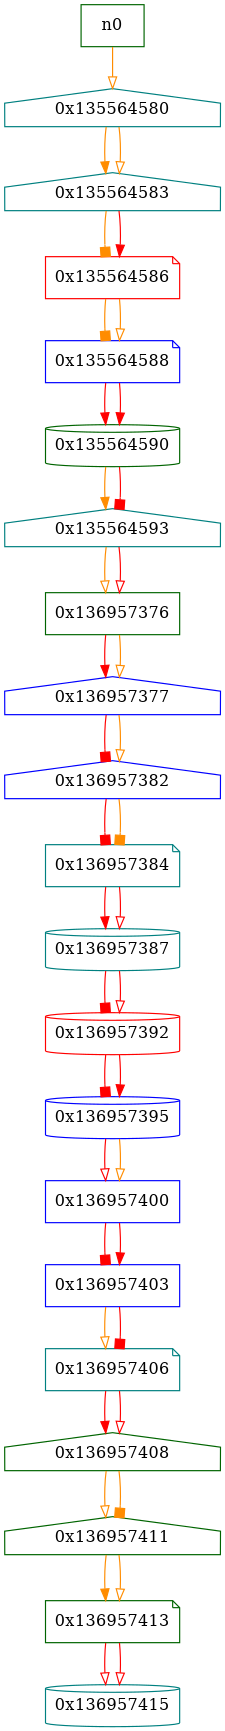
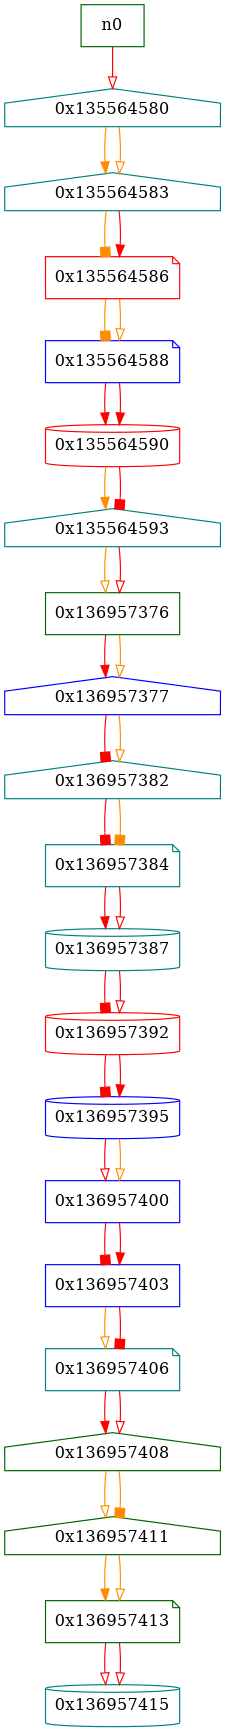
edge "n0" -> "0x135564580": color darkorange -> red
node "0x135564590": color darkgreen -> red
node "0x136957382": color blue -> teal
